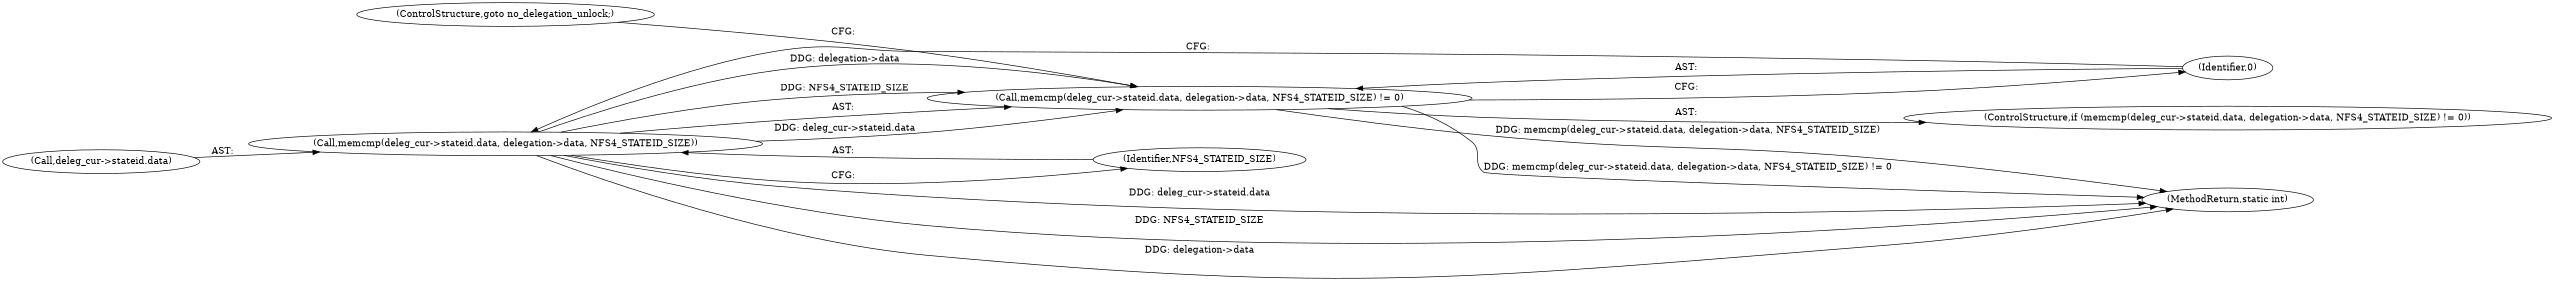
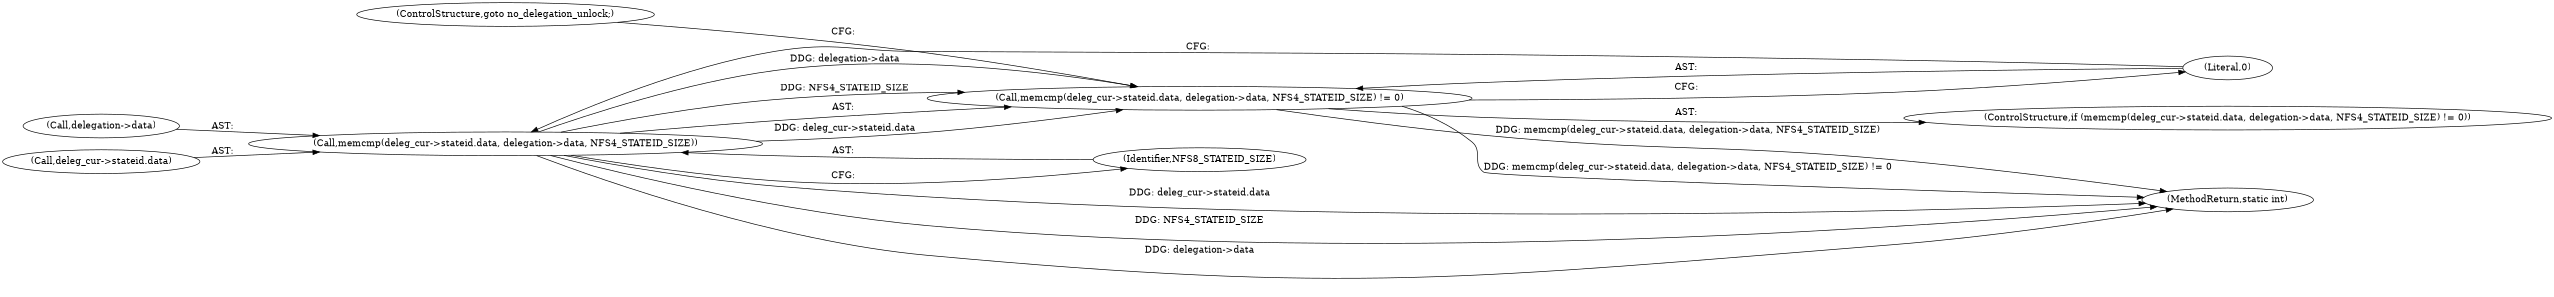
node "(Identifier,0)": label "(Identifier,0)" -> "(Literal,0)"
node "(Call,delegation->data)": added
node "(Identifier,NFS4_STATEID_SIZE)": label "(Identifier,NFS4_STATEID_SIZE)" -> "(Identifier,NFS8_STATEID_SIZE)"
